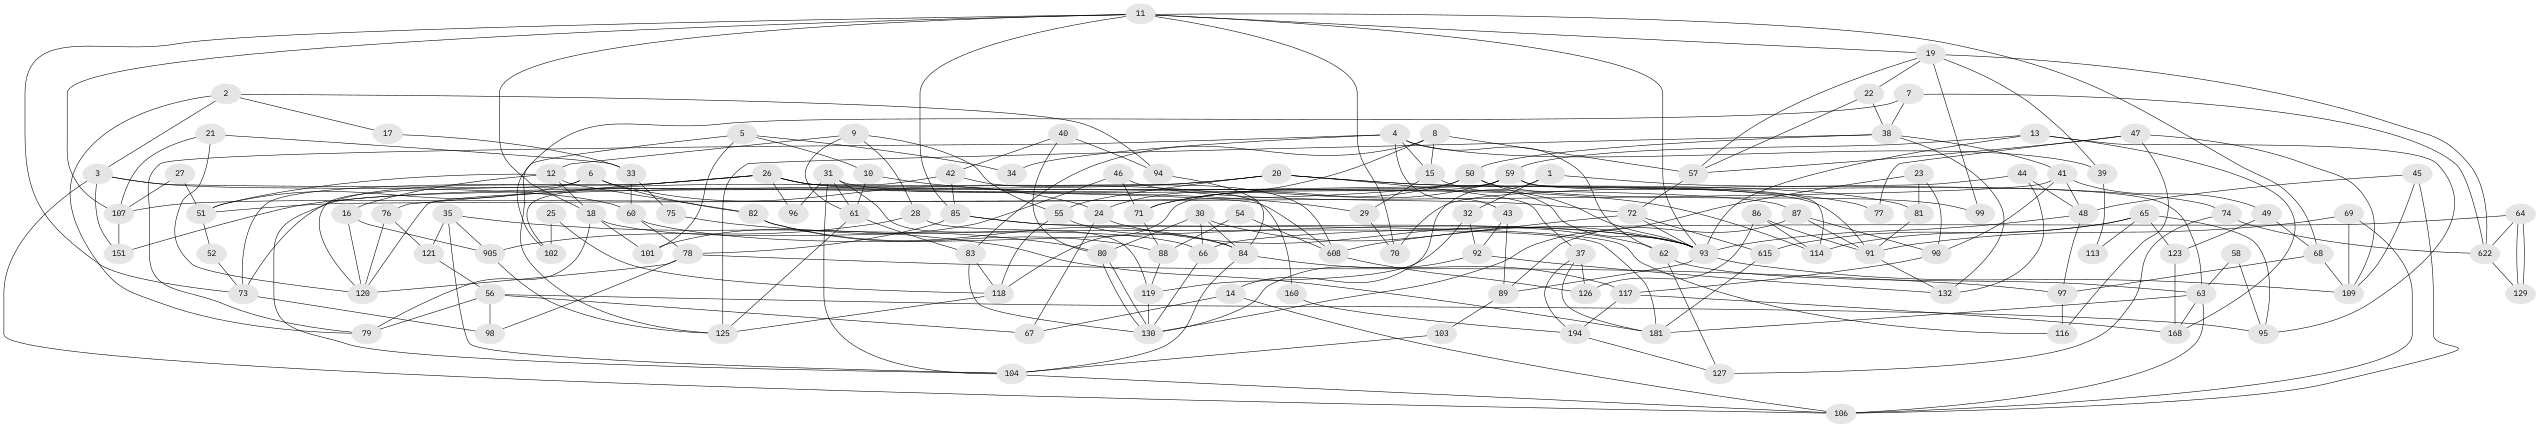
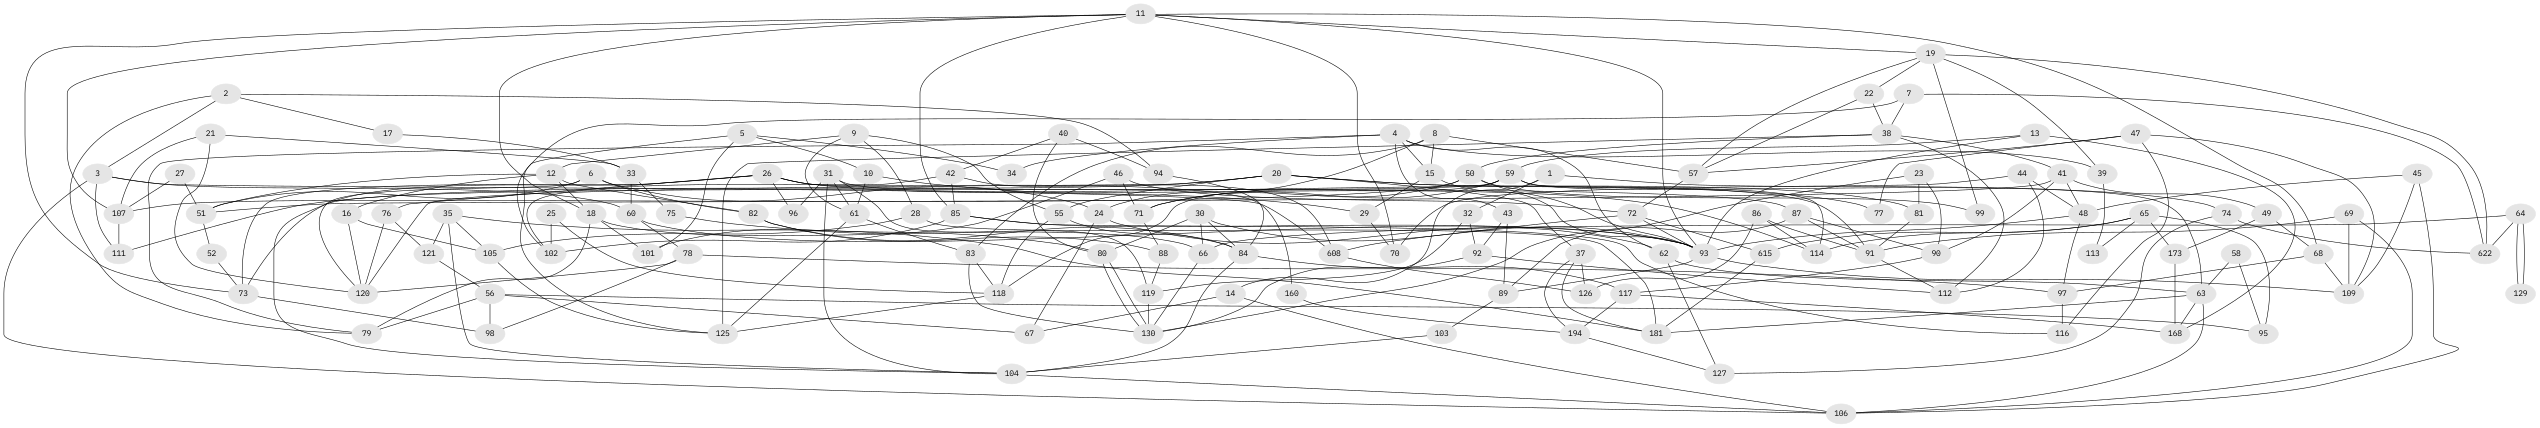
edge "13" -- "95": removed
node "54": removed
edge "85" -- "78": now "85" -- "102"
node "151": label "151" -> "111"
node "905": label "905" -> "105"
node "123": label "123" -> "173"
edge "622" -- "129": removed
node "132": label "132" -> "112"
